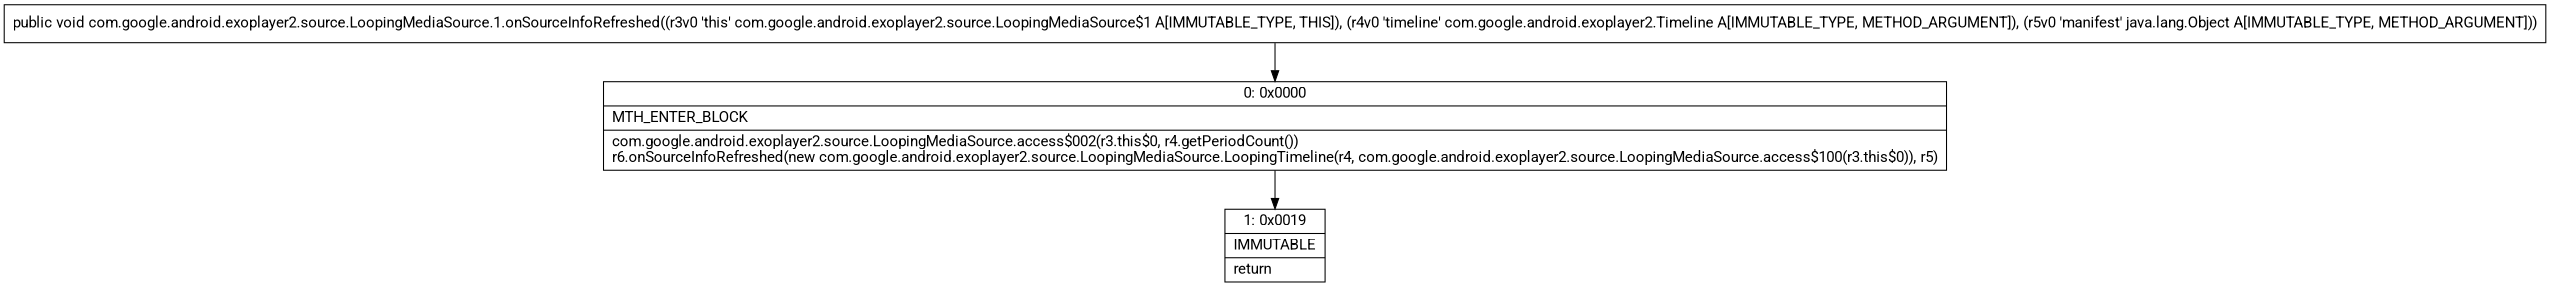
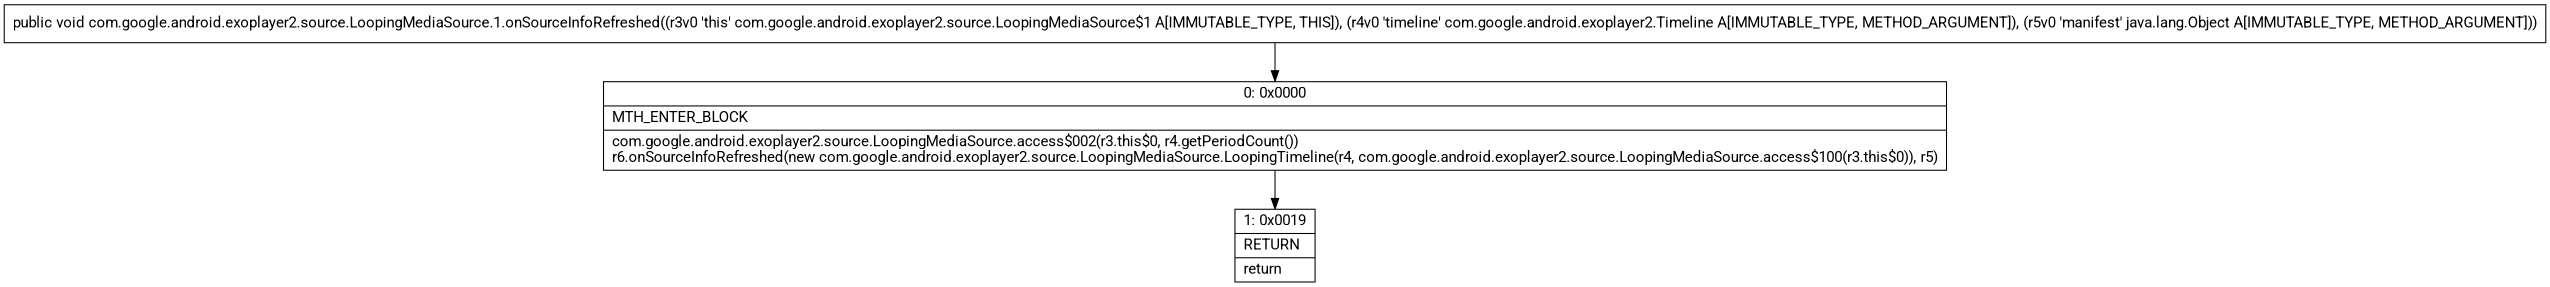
node "1: 0x0019": text "IMMUTABLE" -> "RETURN"
